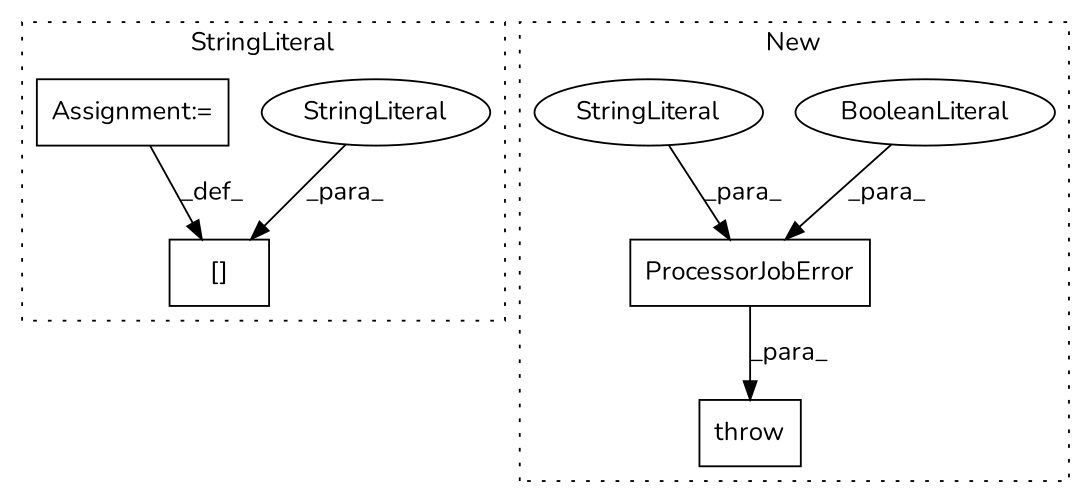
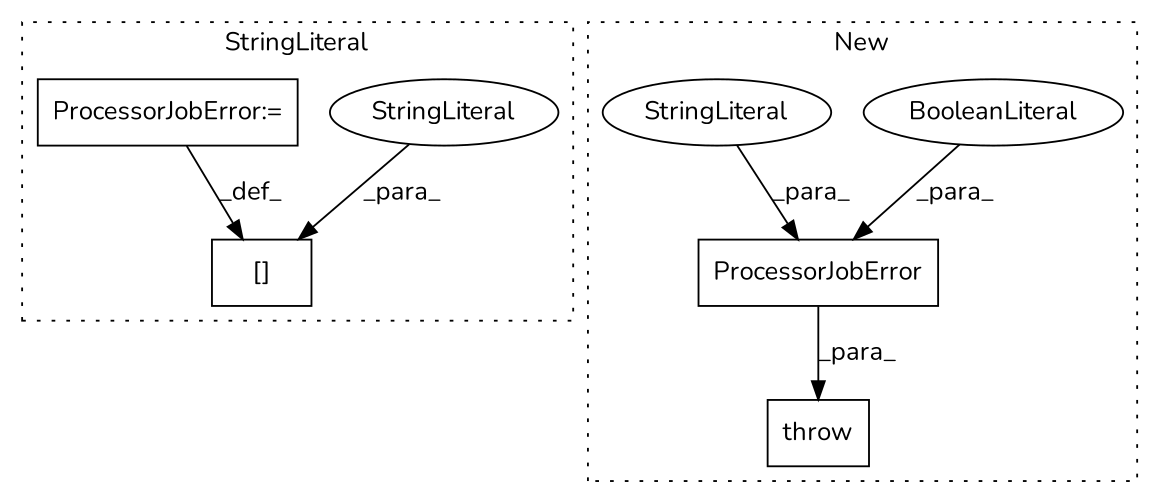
node "Assignment:=": label "Assignment:=" -> "ProcessorJobError:="
